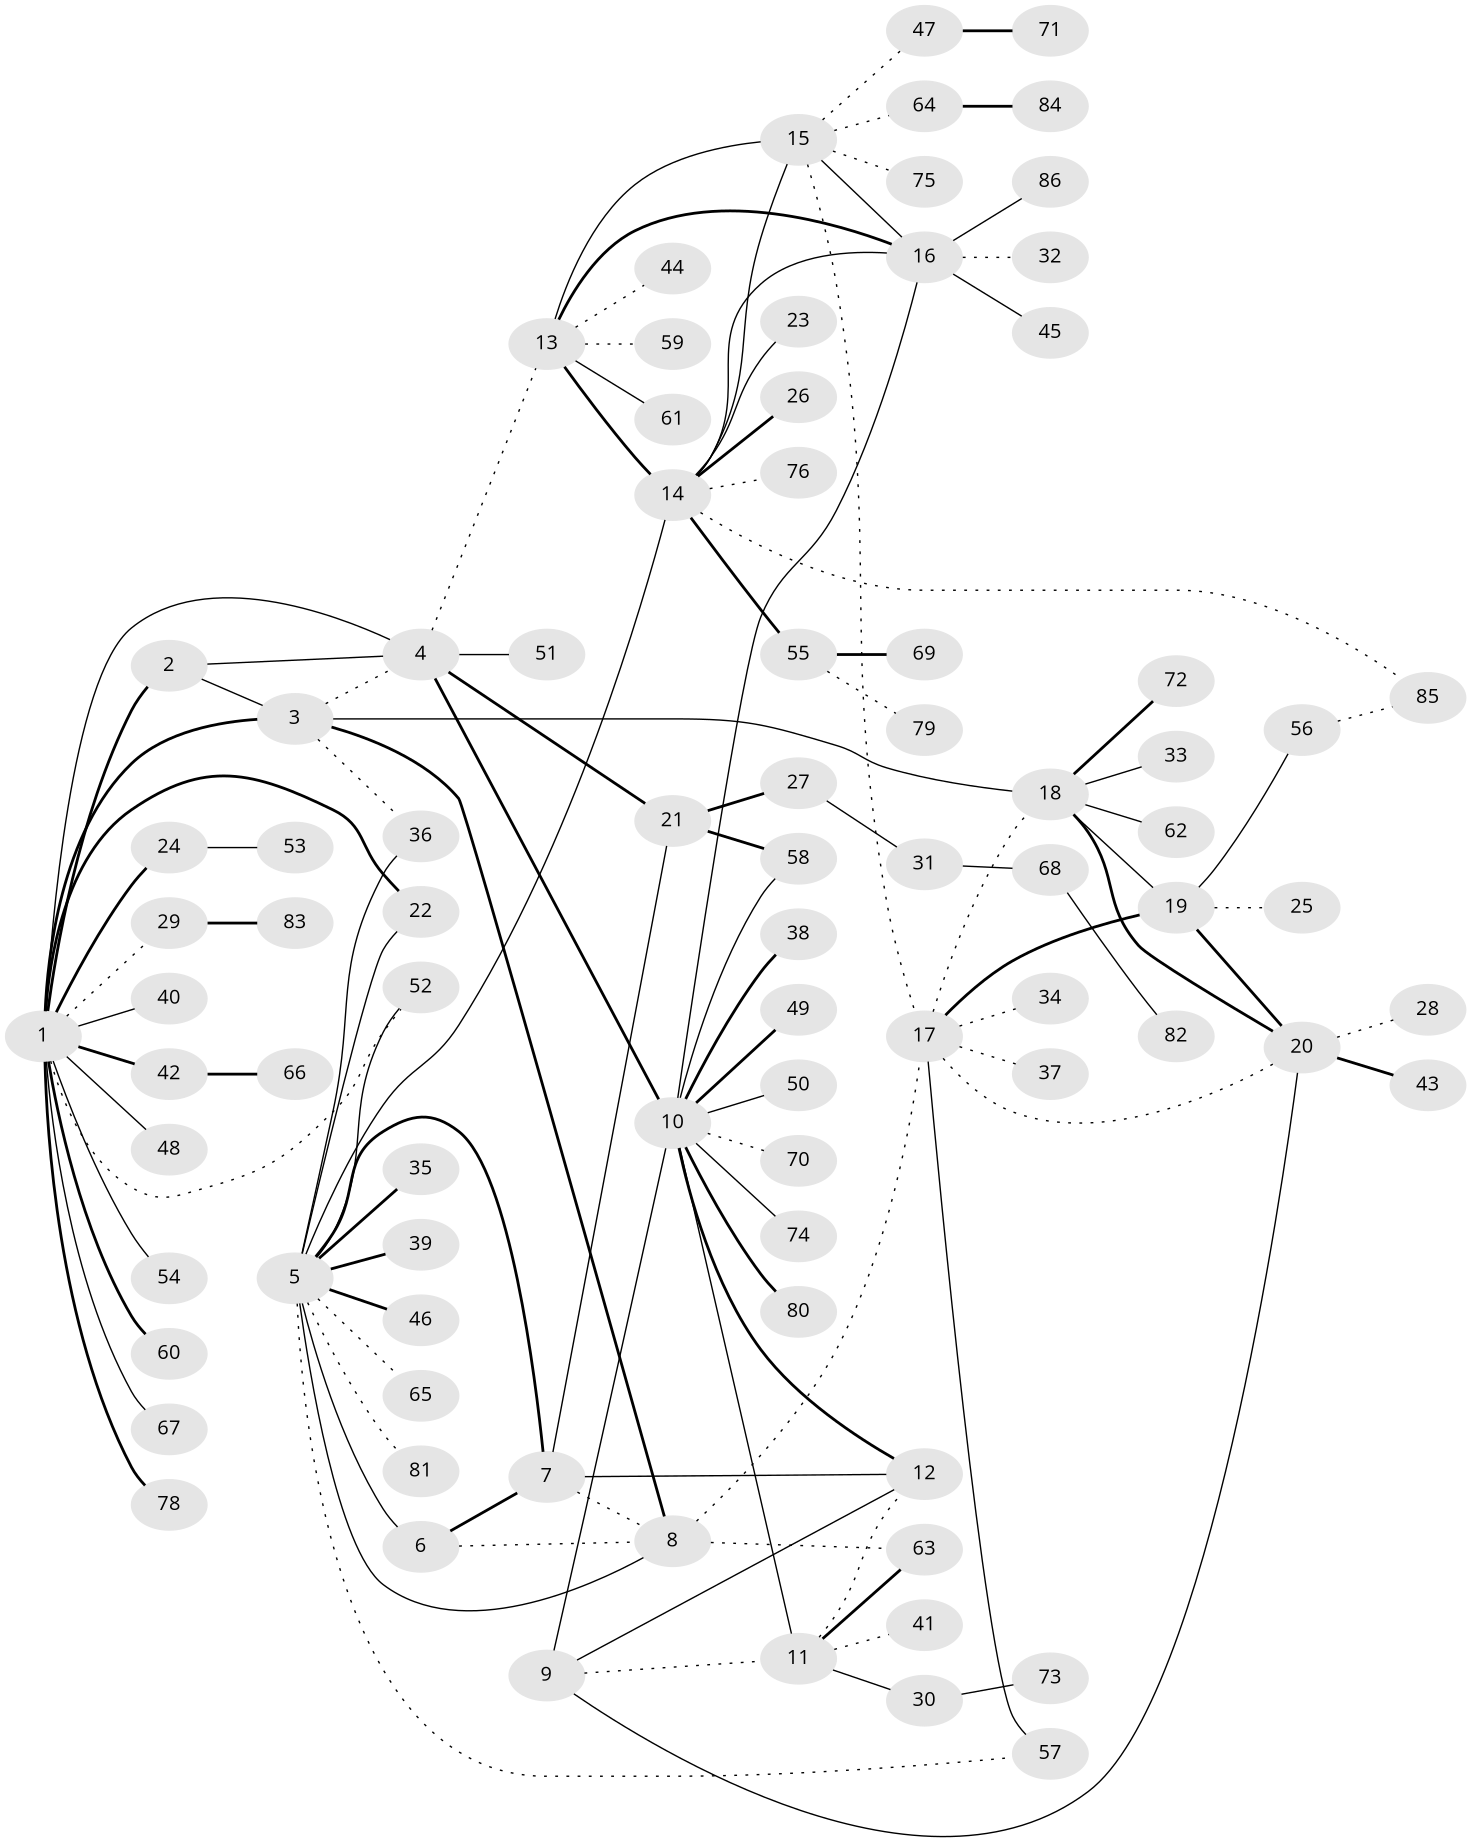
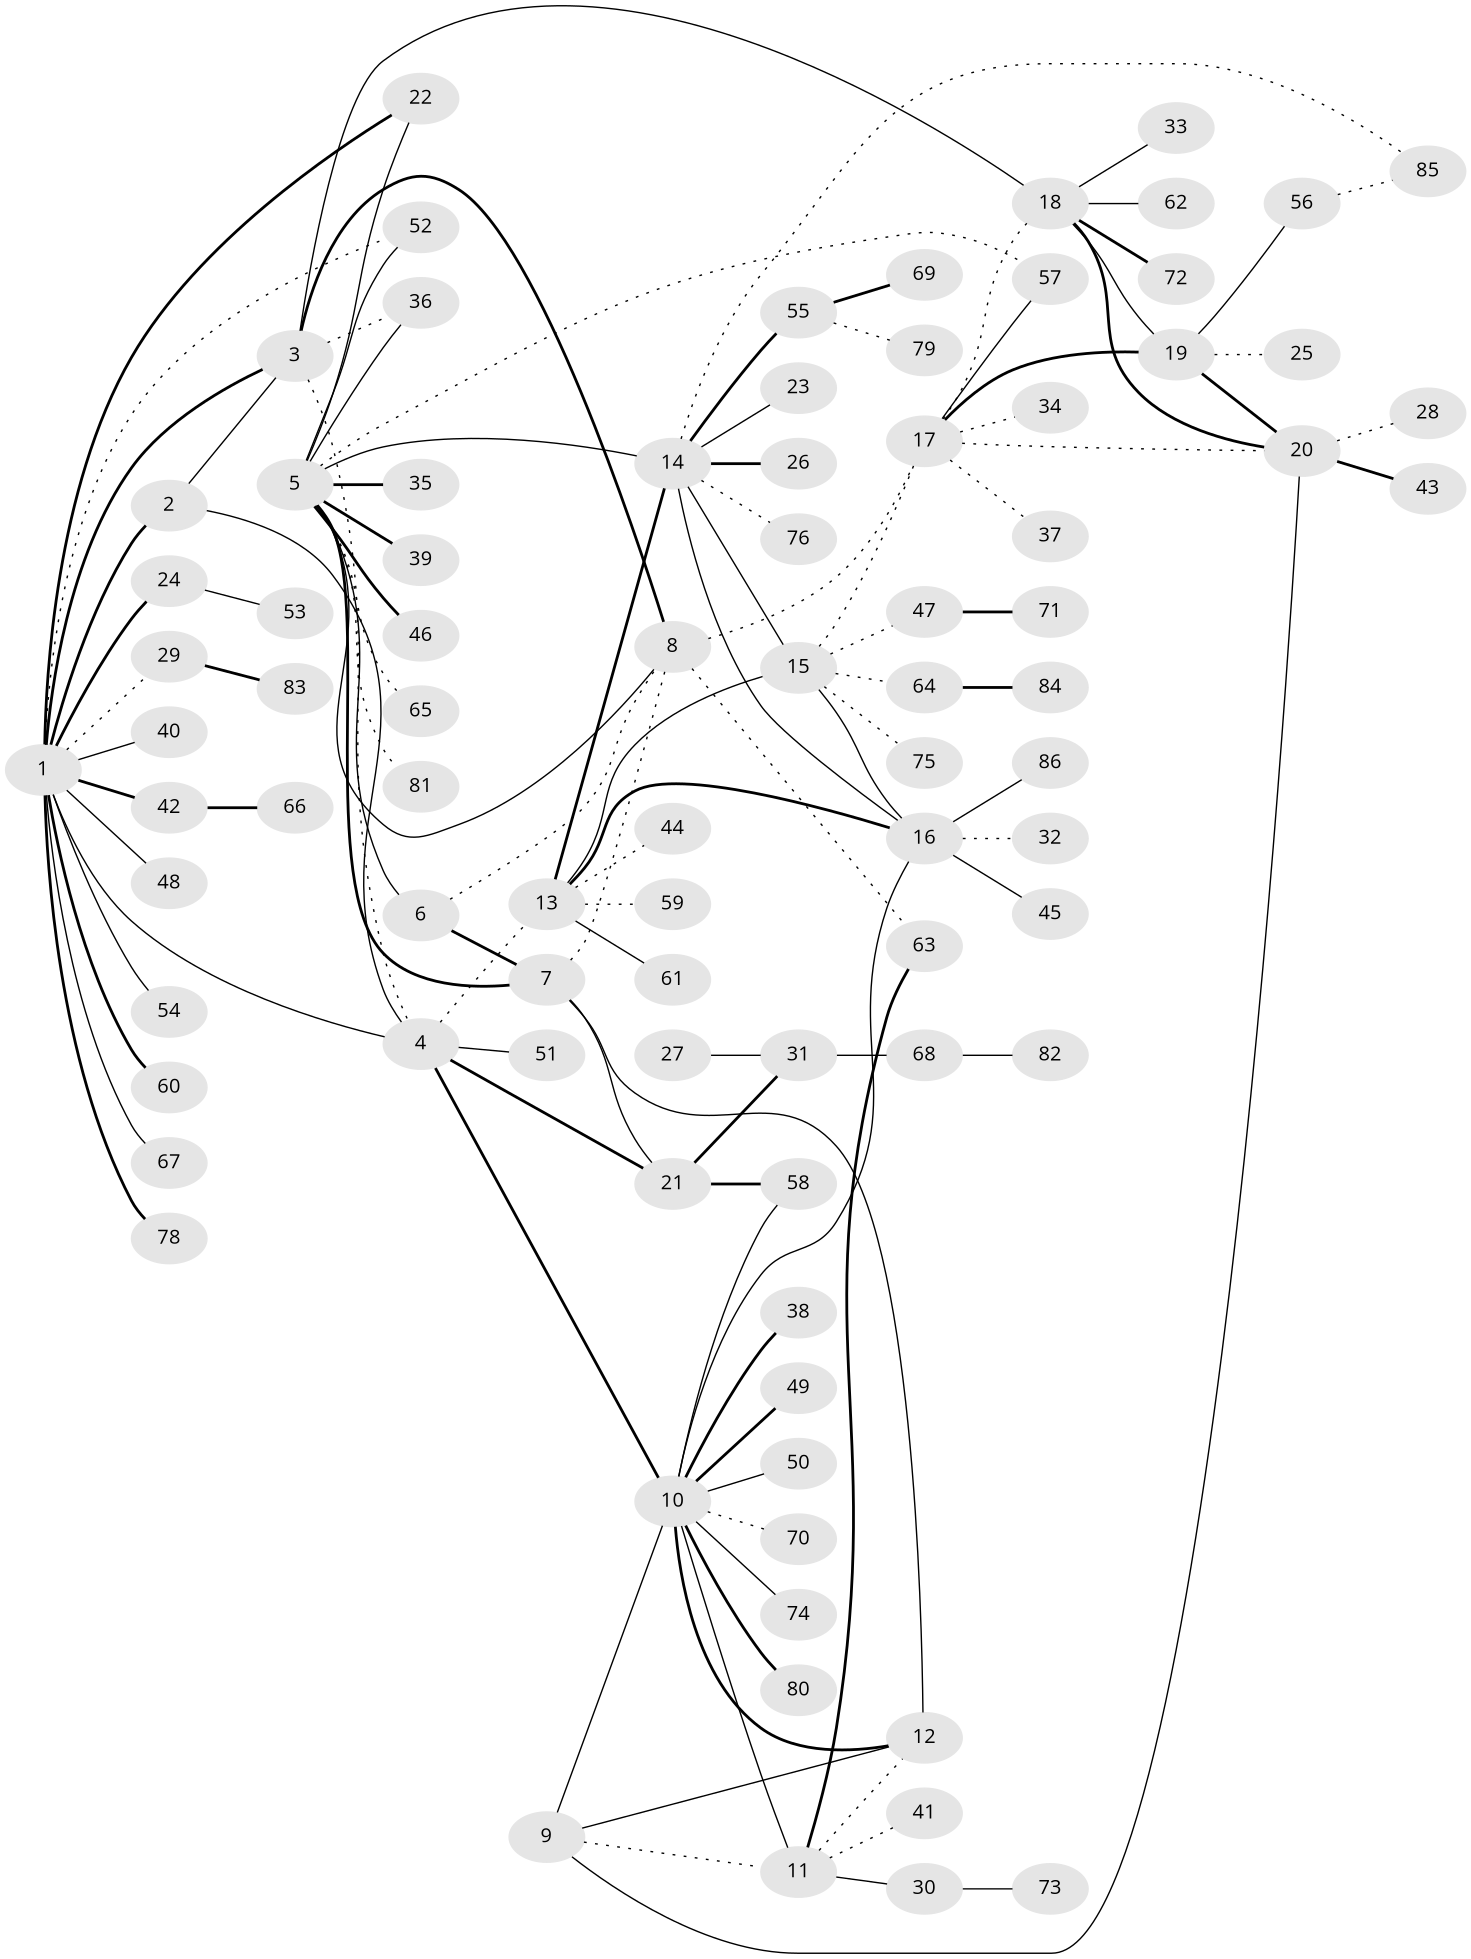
edge "27" -- "21": now "31" -- "21"
